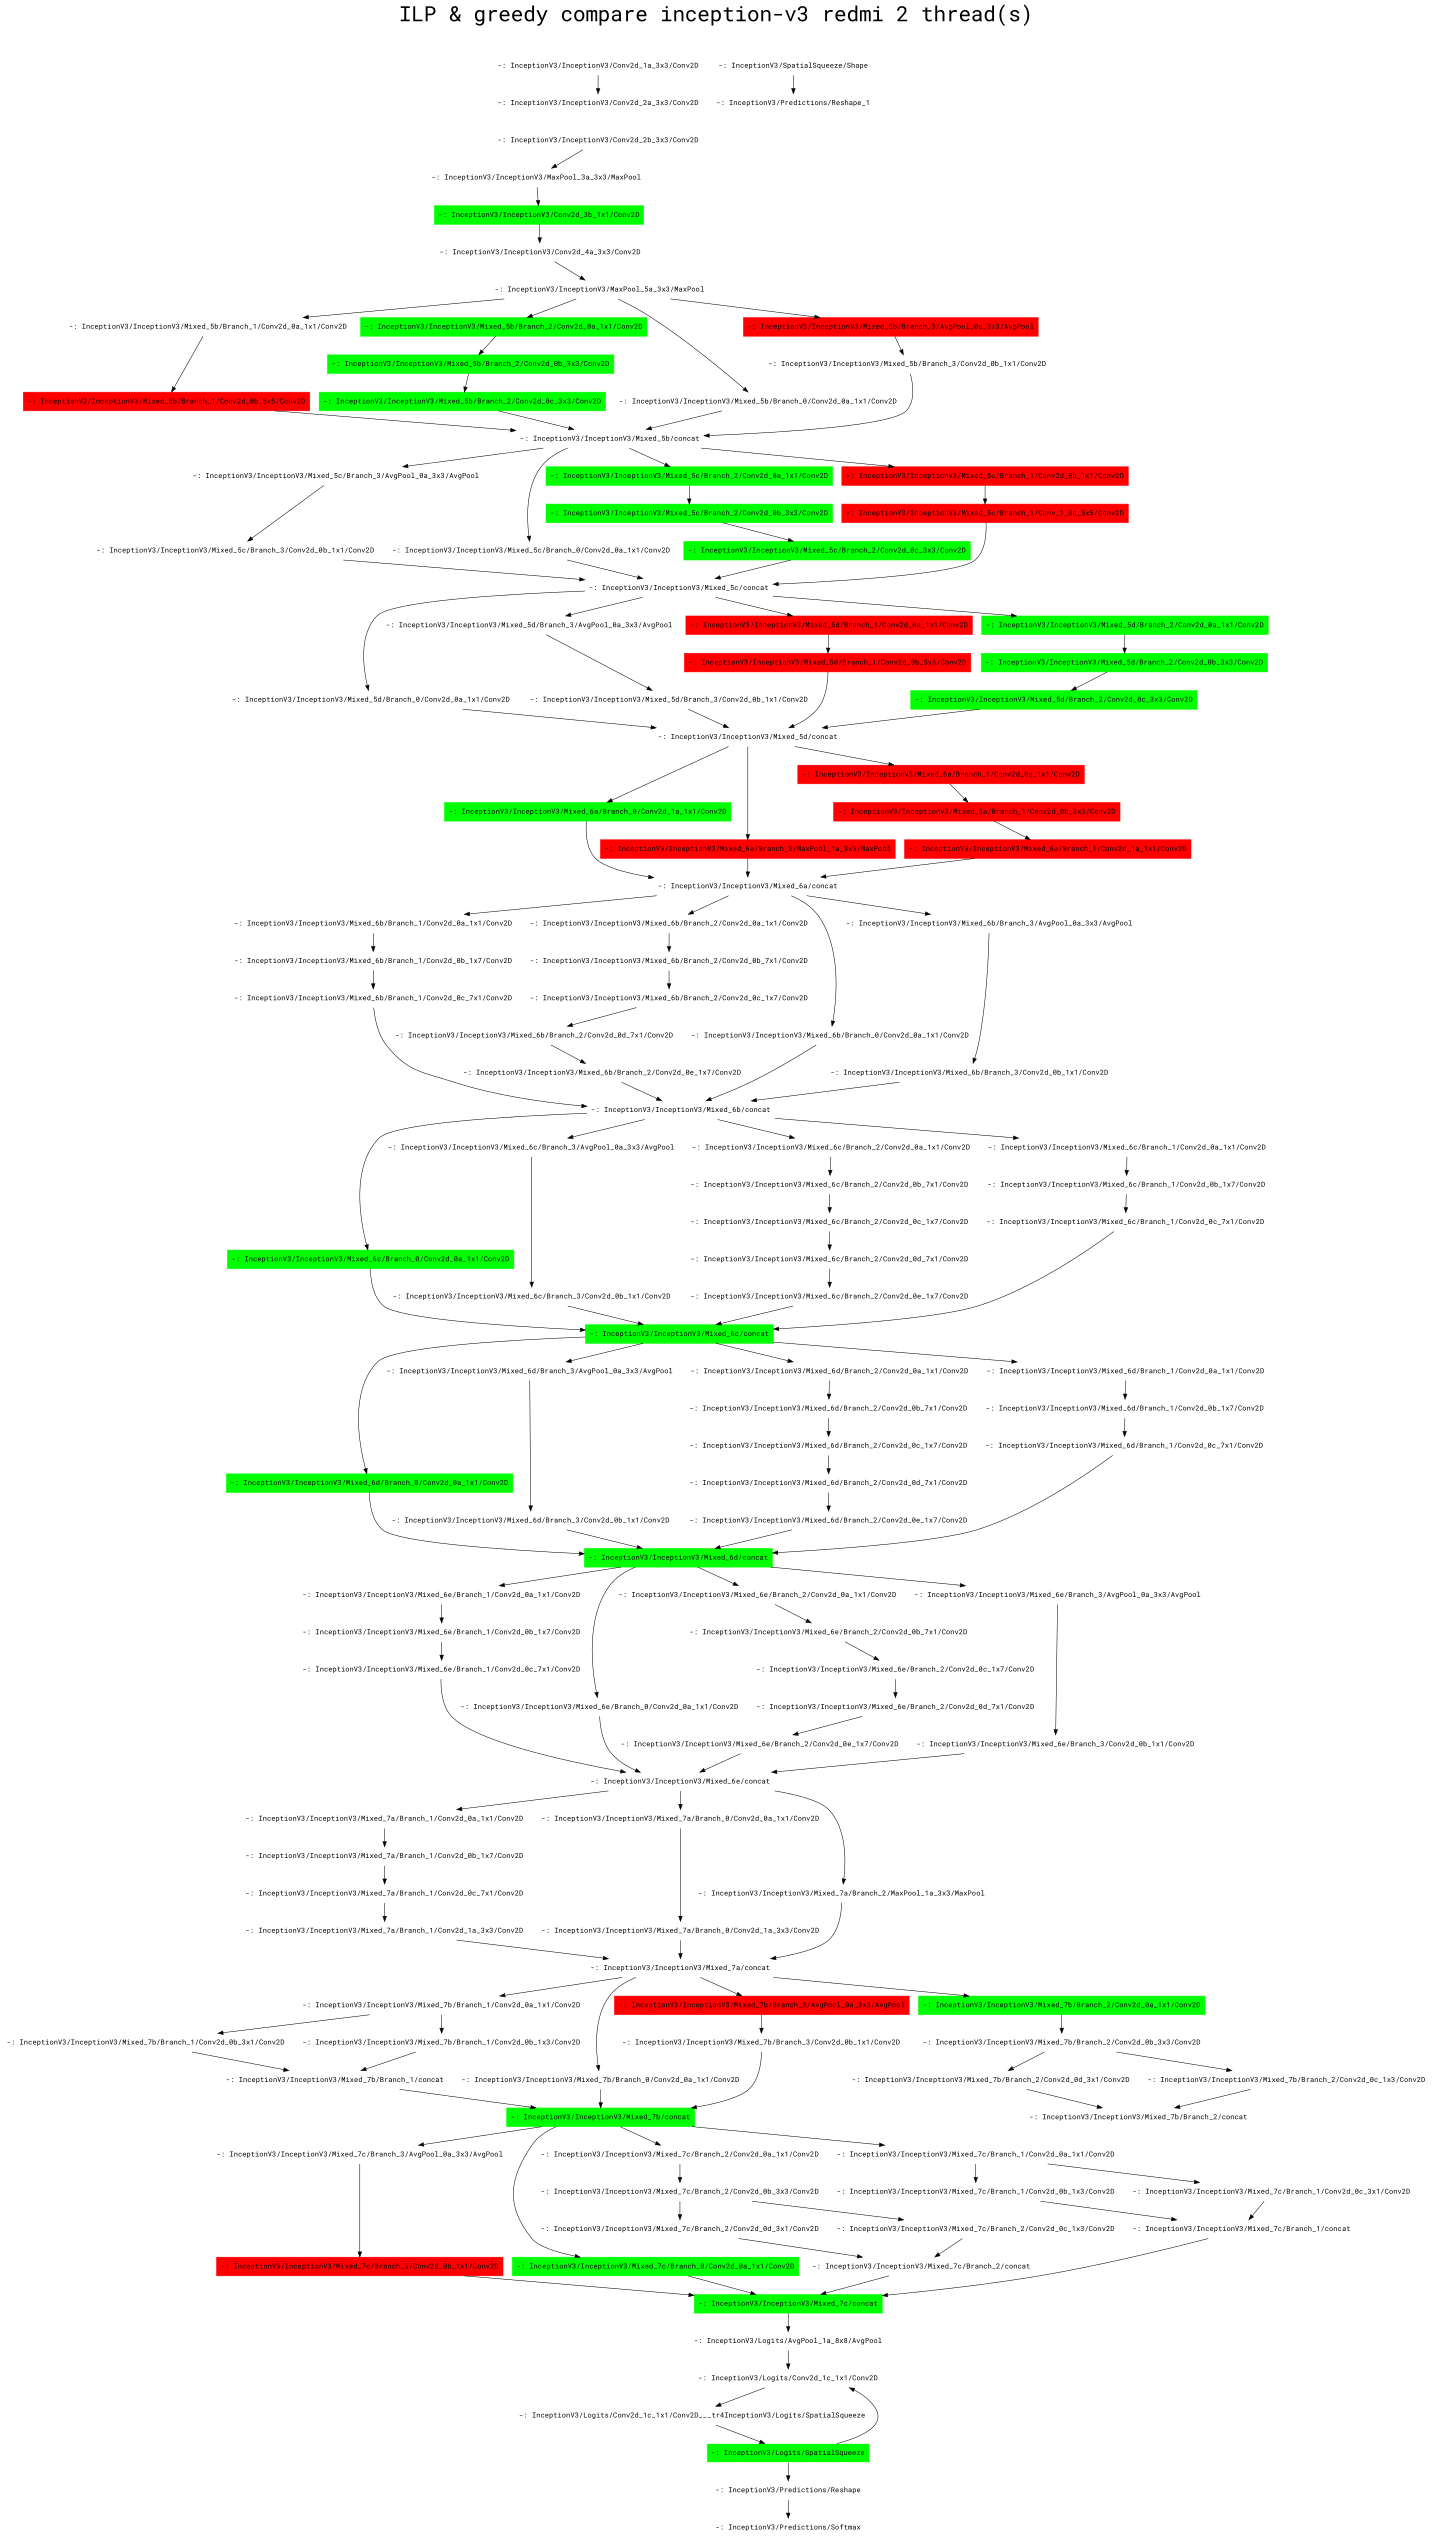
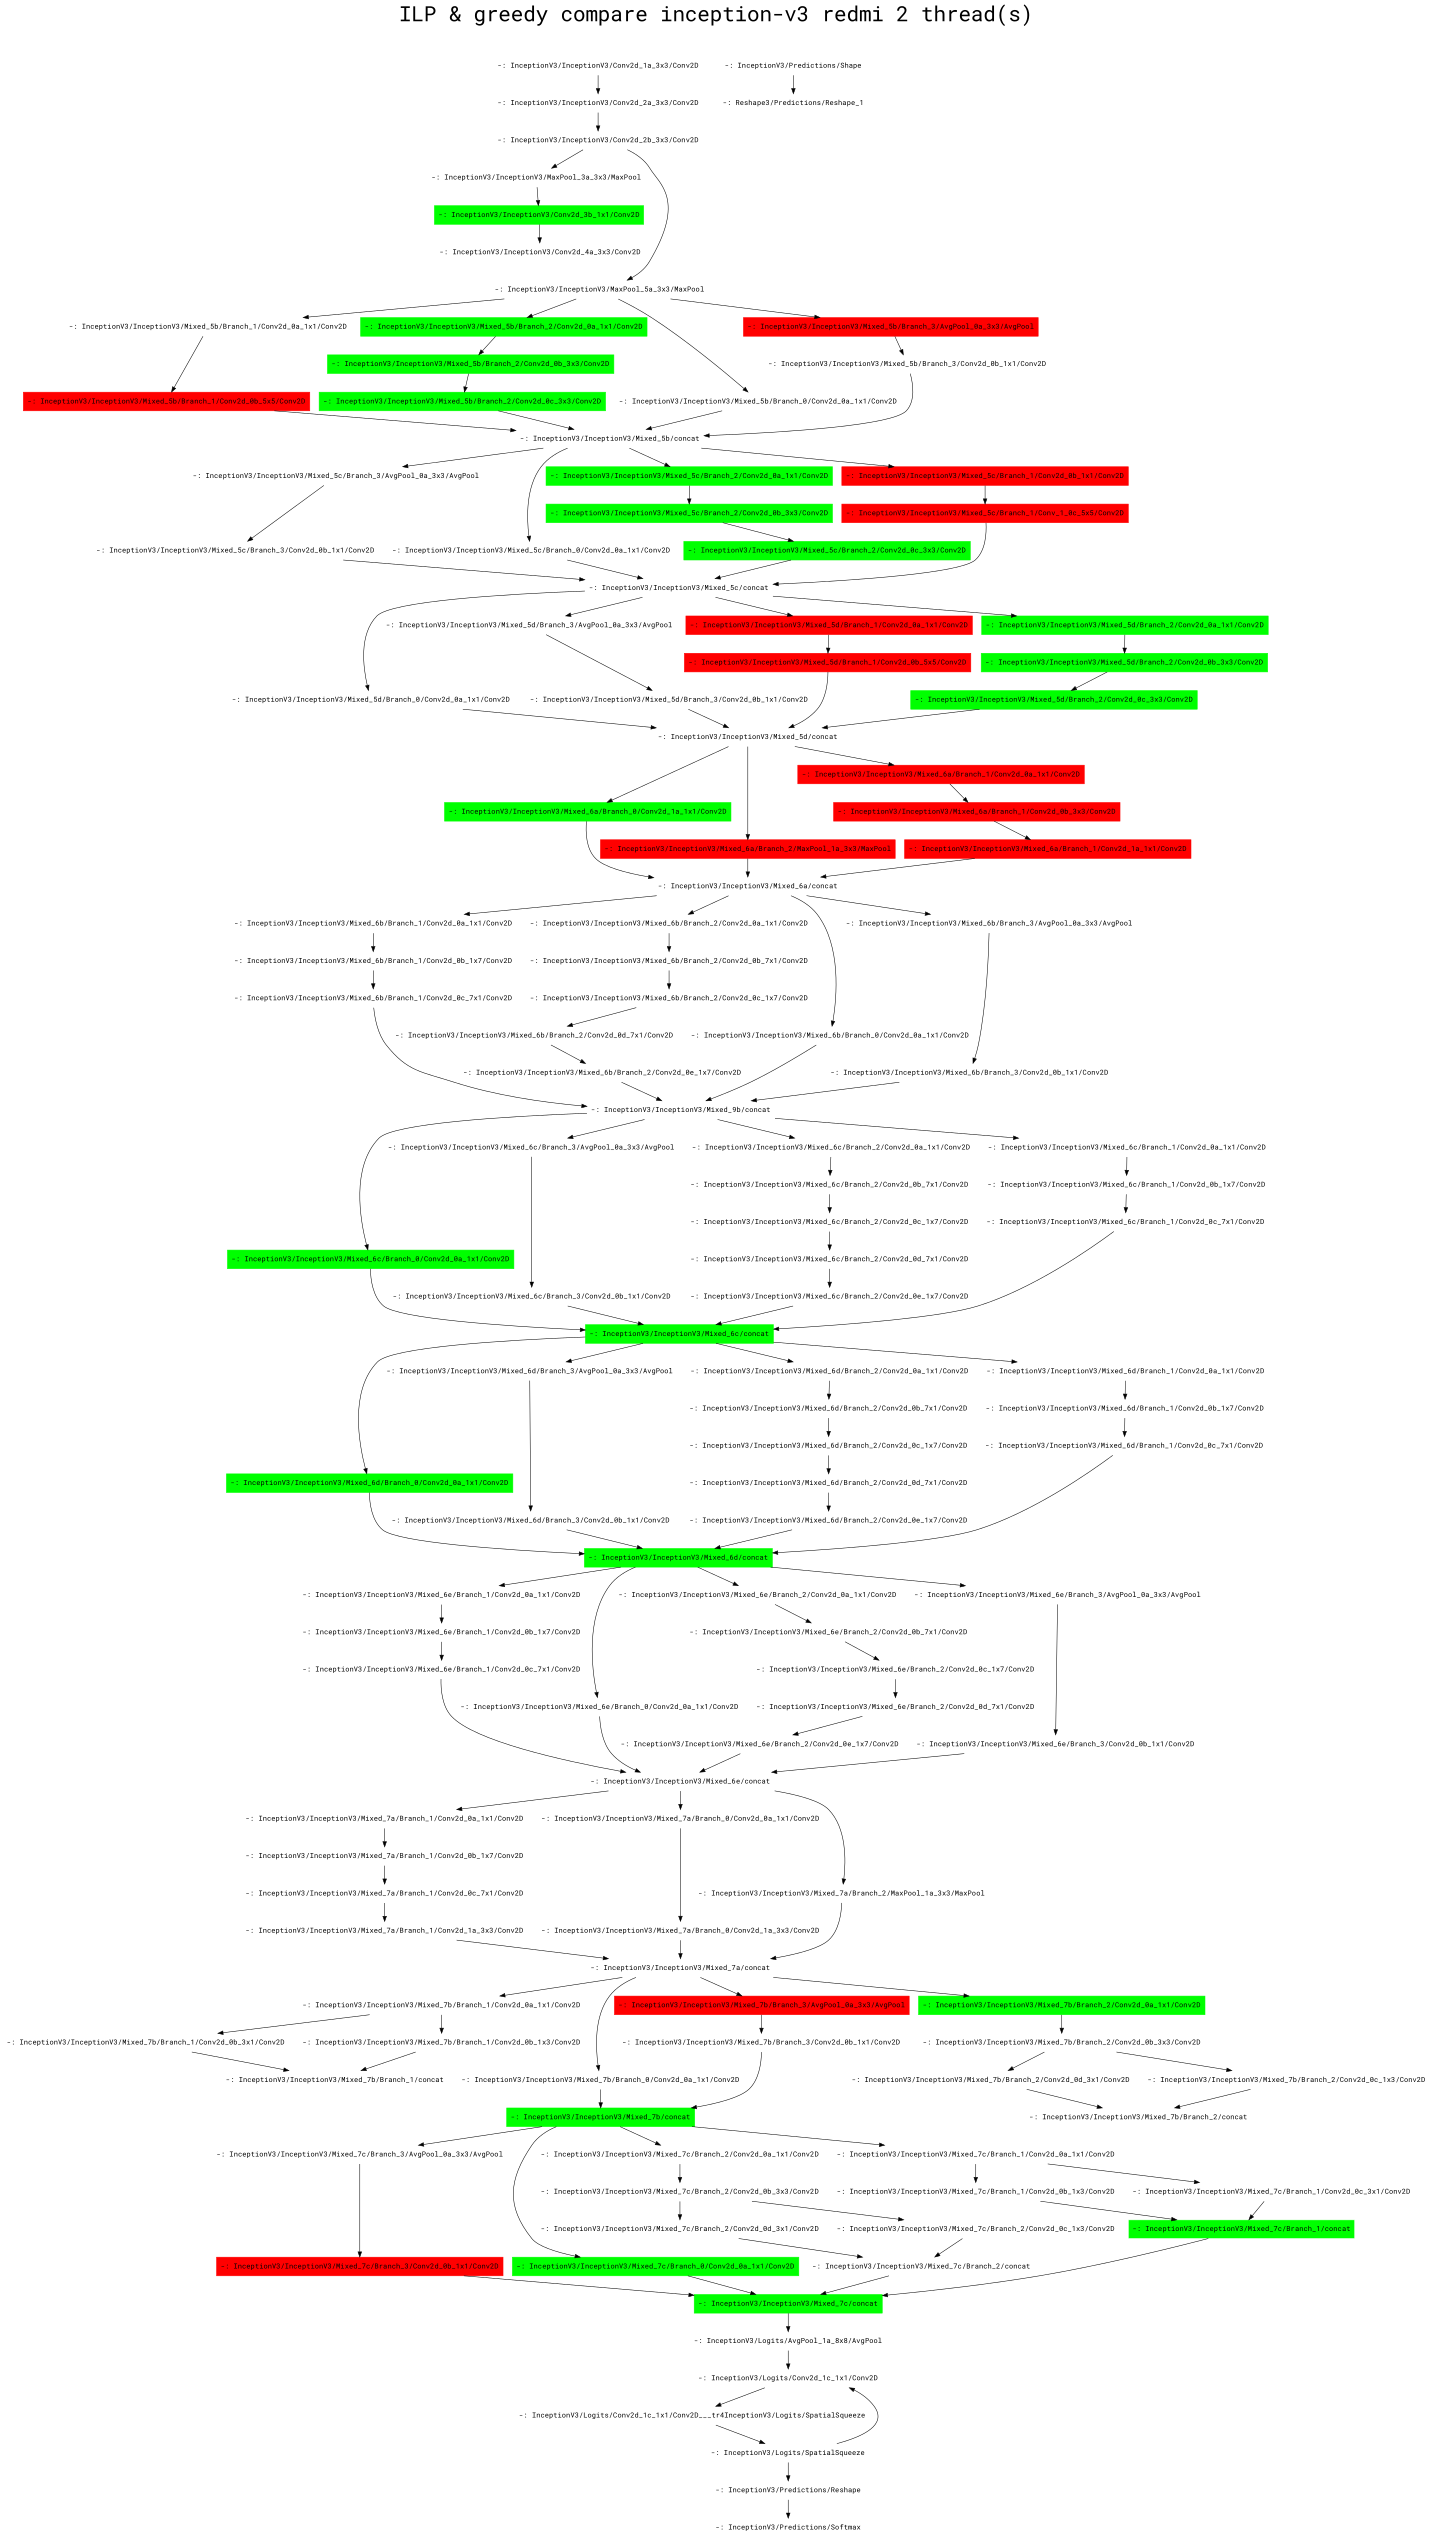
node "-: InceptionV3/SpatialSqueeze/Shape": label "-: InceptionV3/SpatialSqueeze/Shape" -> "-: InceptionV3/Predictions/Shape"
node "-: InceptionV3/Predictions/Reshape_1": label "-: InceptionV3/Predictions/Reshape_1" -> "-: Reshape3/Predictions/Reshape_1"
edge "-: InceptionV3/InceptionV3/Conv2d_2a_3x3/Conv2D" -> "-: InceptionV3/InceptionV3/Conv2d_2b_3x3/Conv2D": added
edge "-: InceptionV3/InceptionV3/Conv2d_4a_3x3/Conv2D" -> "-: InceptionV3/InceptionV3/MaxPool_5a_3x3/MaxPool": now "-: InceptionV3/InceptionV3/Conv2d_2b_3x3/Conv2D" -> "-: InceptionV3/InceptionV3/MaxPool_5a_3x3/MaxPool"
node "-: InceptionV3/InceptionV3/Mixed_6b/concat": label "-: InceptionV3/InceptionV3/Mixed_6b/concat" -> "-: InceptionV3/InceptionV3/Mixed_9b/concat"
edge "-: InceptionV3/InceptionV3/Mixed_7b/Branch_1/concat" -> "-: InceptionV3/InceptionV3/Mixed_7b/concat": removed
node "-: InceptionV3/InceptionV3/Mixed_7c/Branch_1/concat": fillcolor white -> green
node "-: InceptionV3/Logits/SpatialSqueeze": fillcolor green -> white
